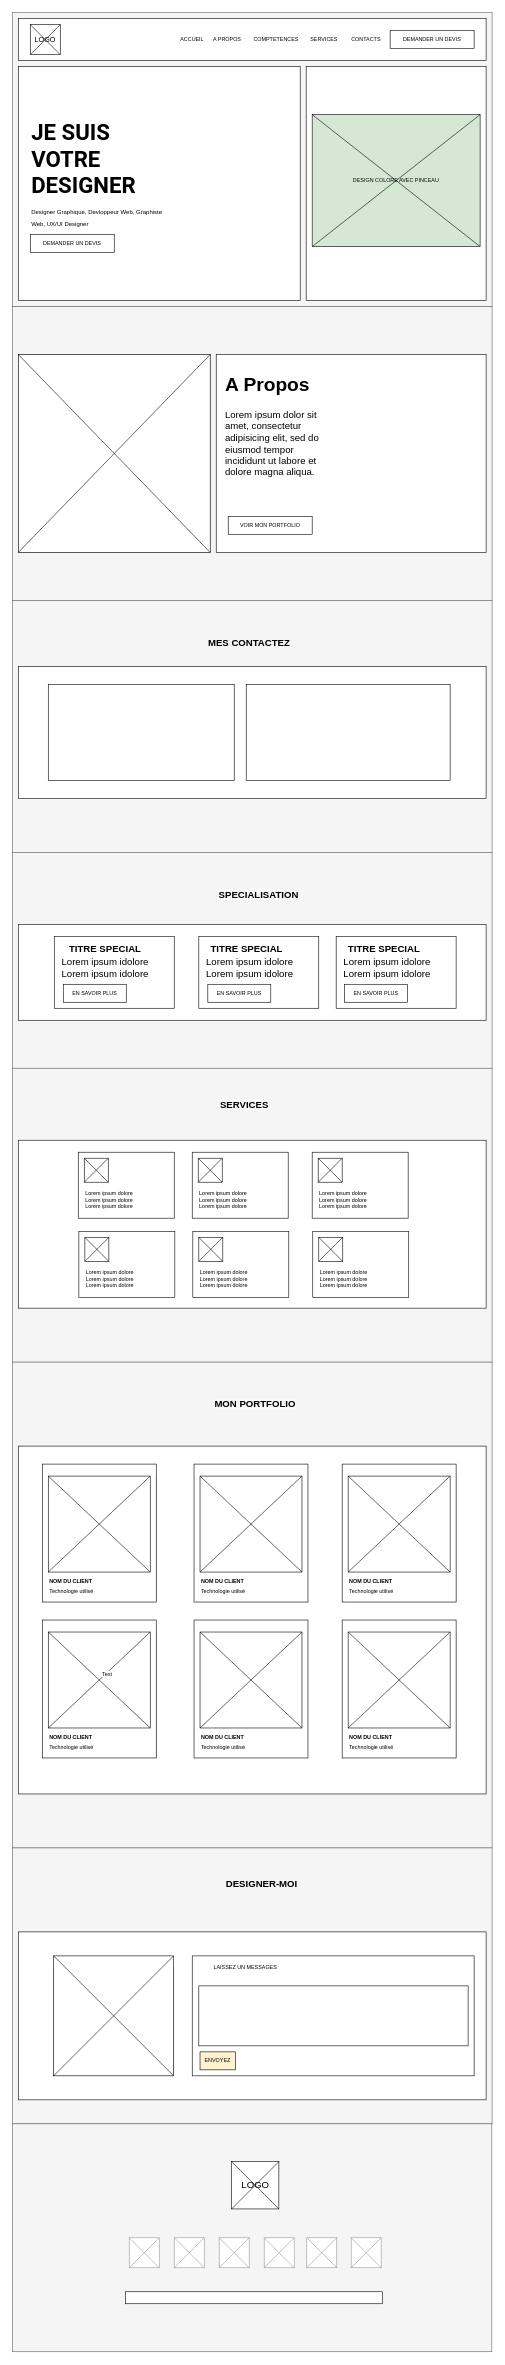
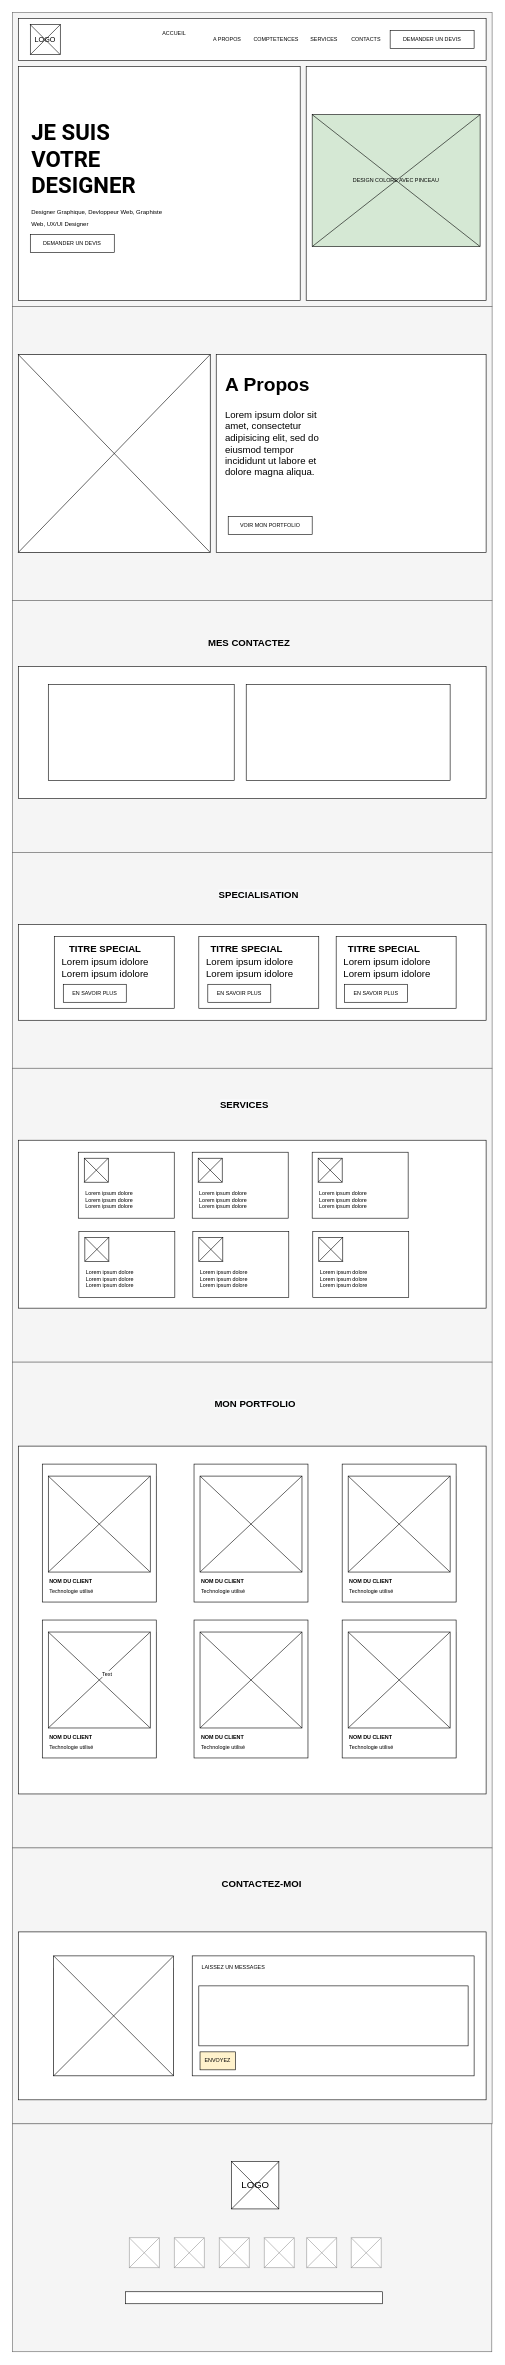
node "ACCUEIL": moved (192, 39) -> (174, 33)
node "DESIGNER-MOI": label "DESIGNER-MOI" -> "CONTACTEZ-MOI"
node "LAISSEZ UN MESSAGES": moved (257, 1968) -> (245, 1968)
